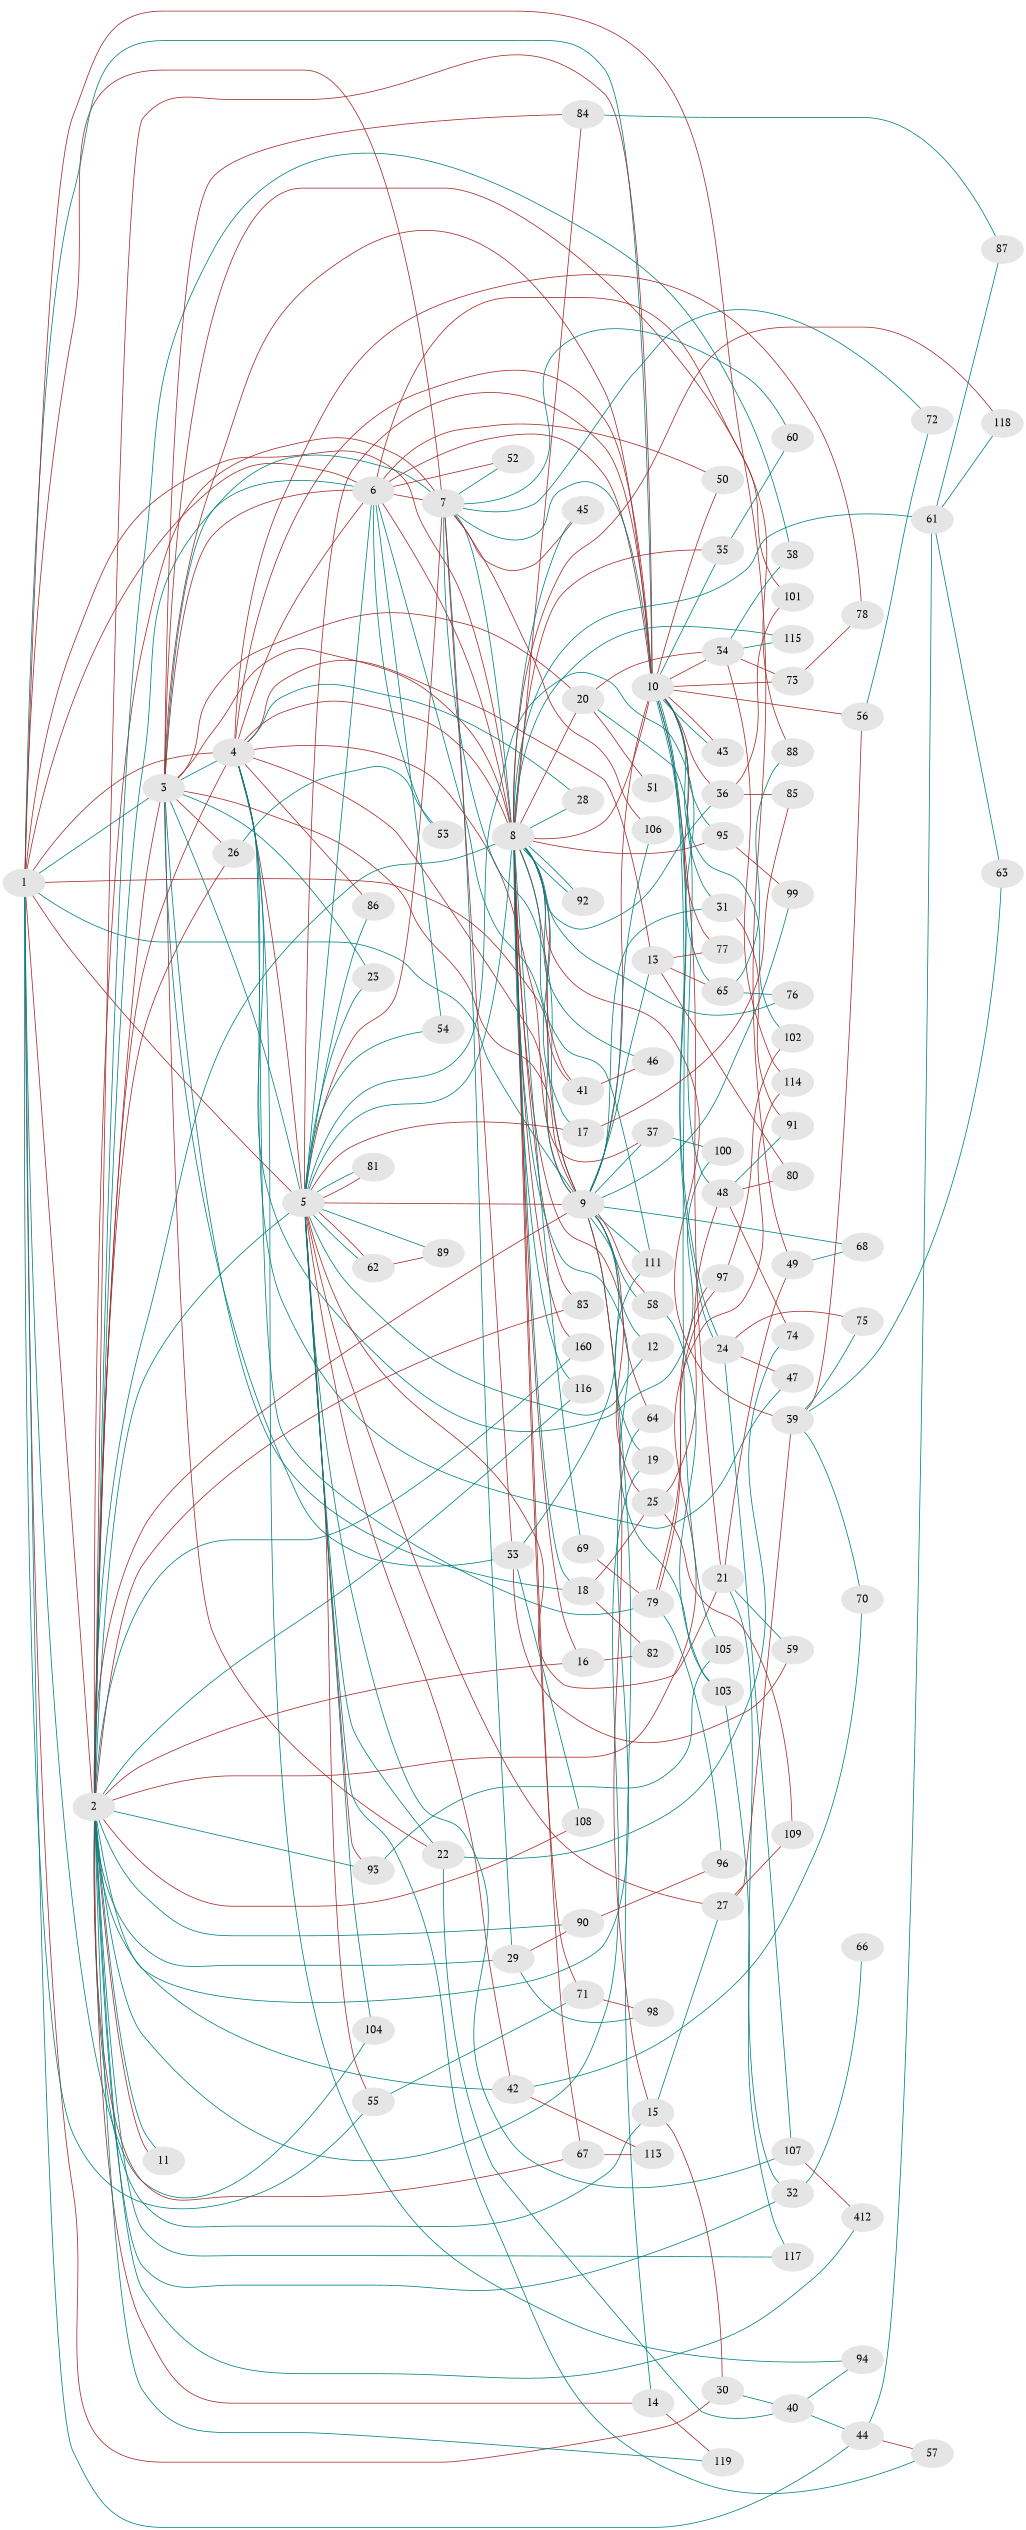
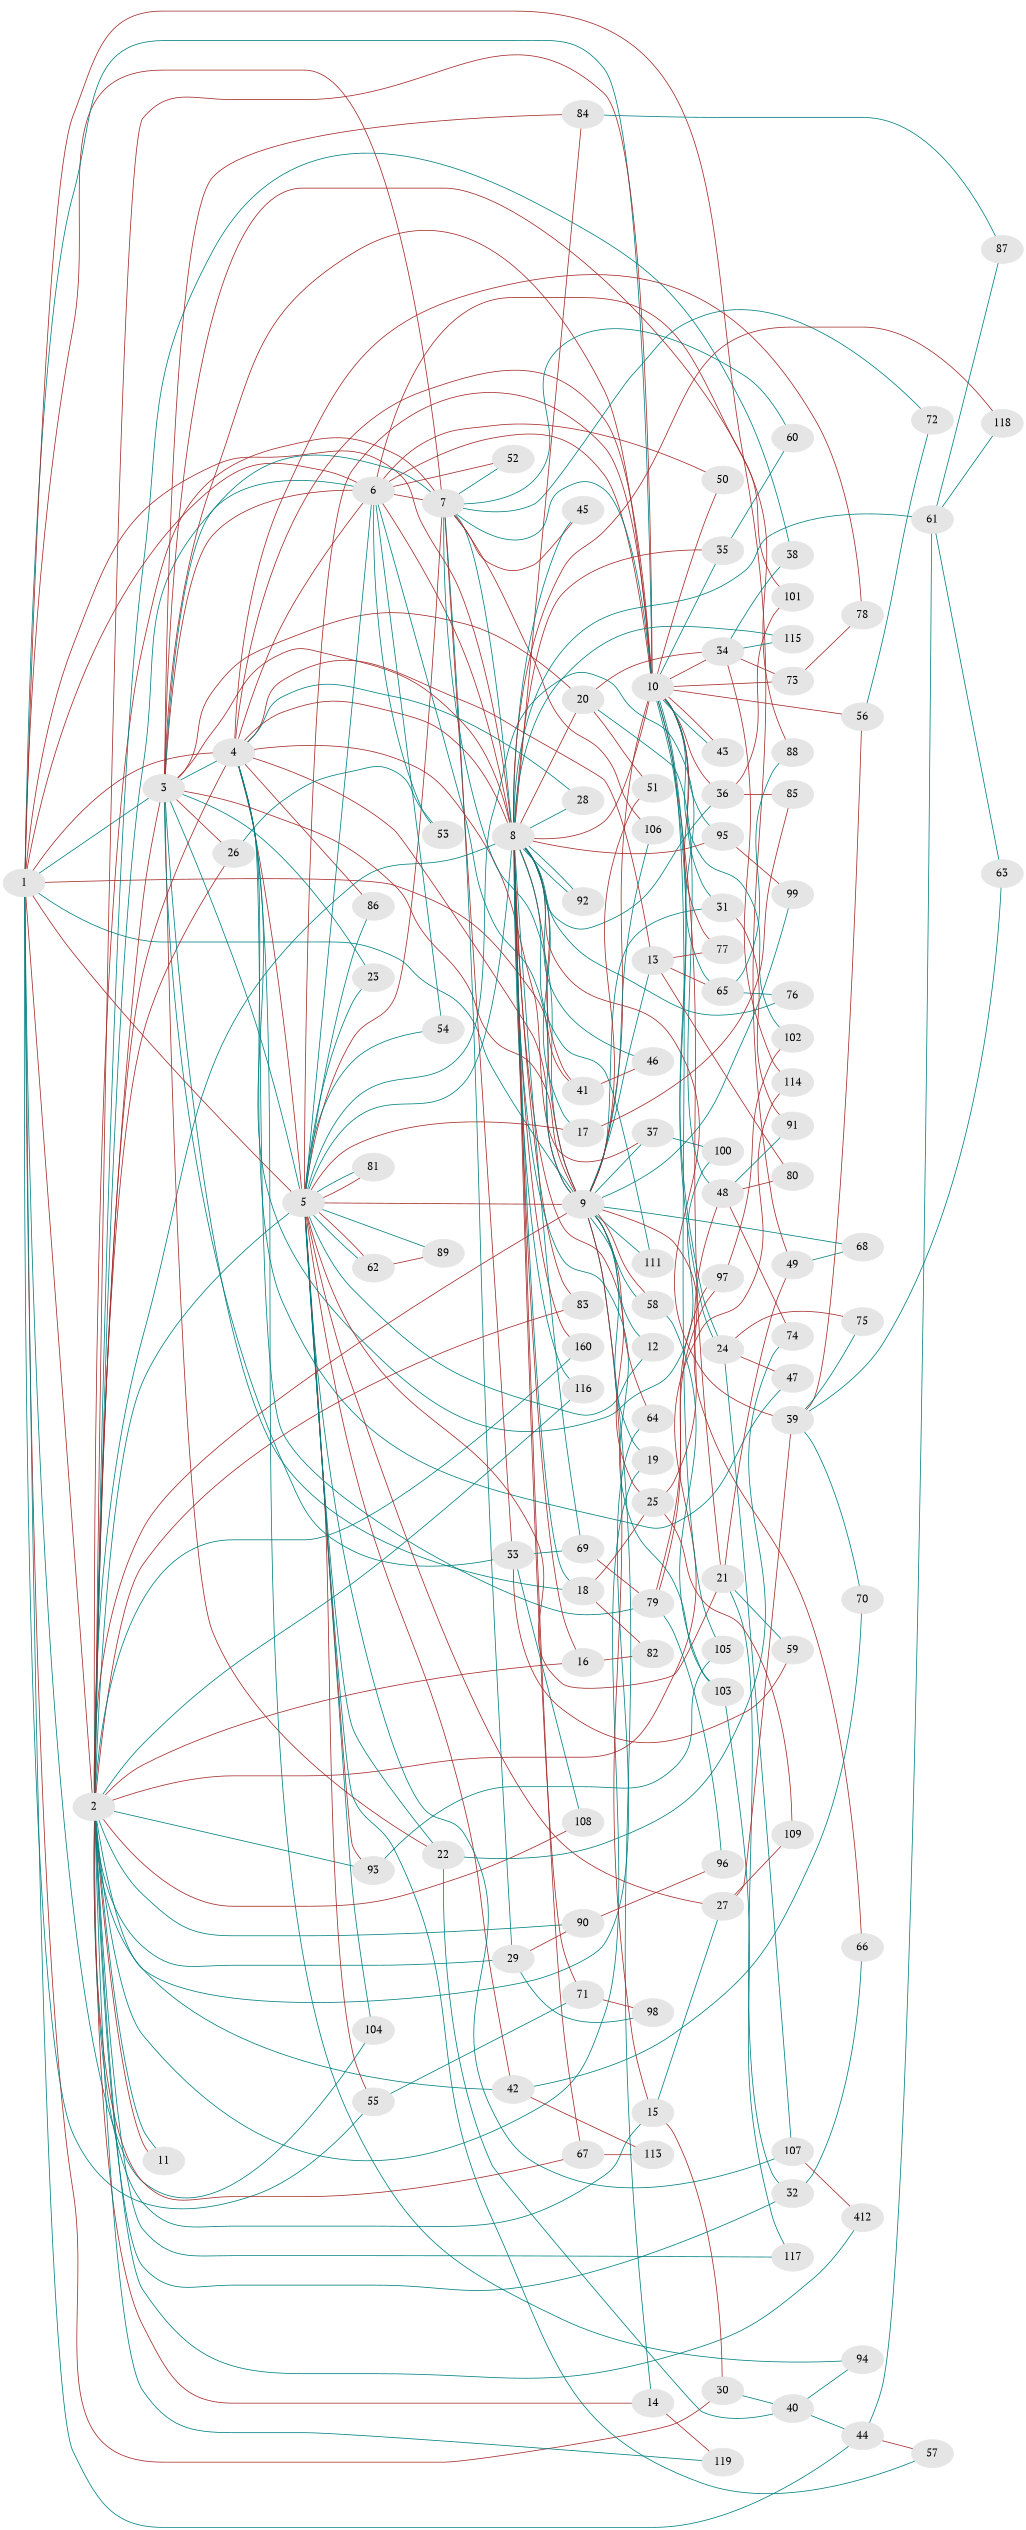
edge "51" -- "9": added
edge "111" -- "33": now "69" -- "33"
edge "9" -- "66": added
